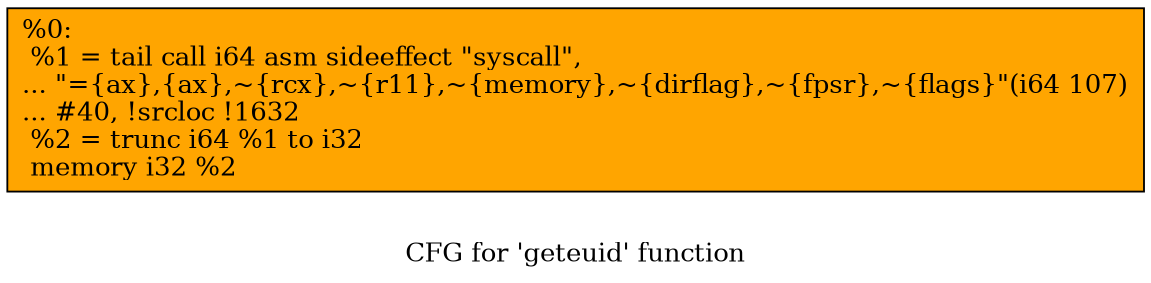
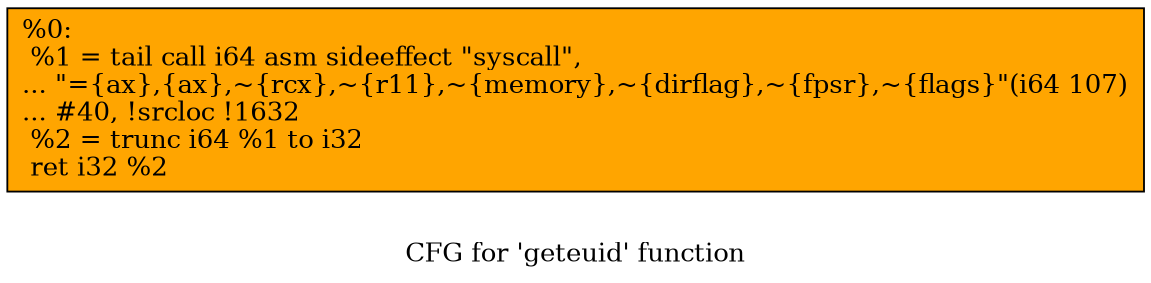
node "%0:": text "memory i32 %2" -> "ret i32 %2"
